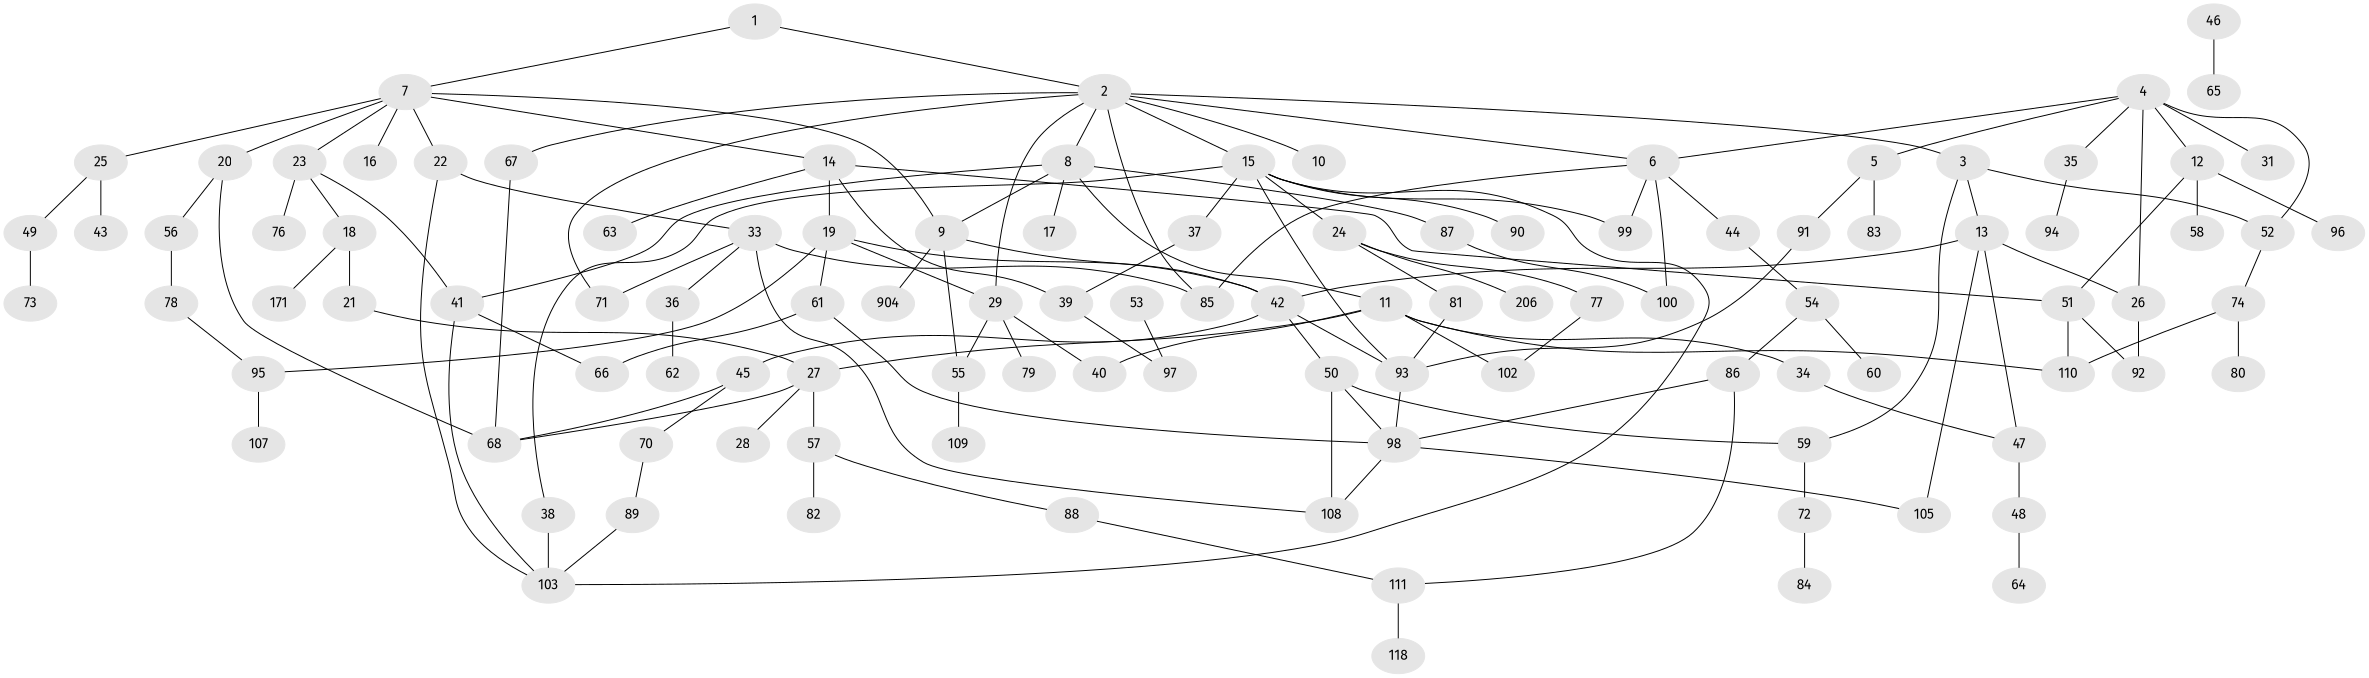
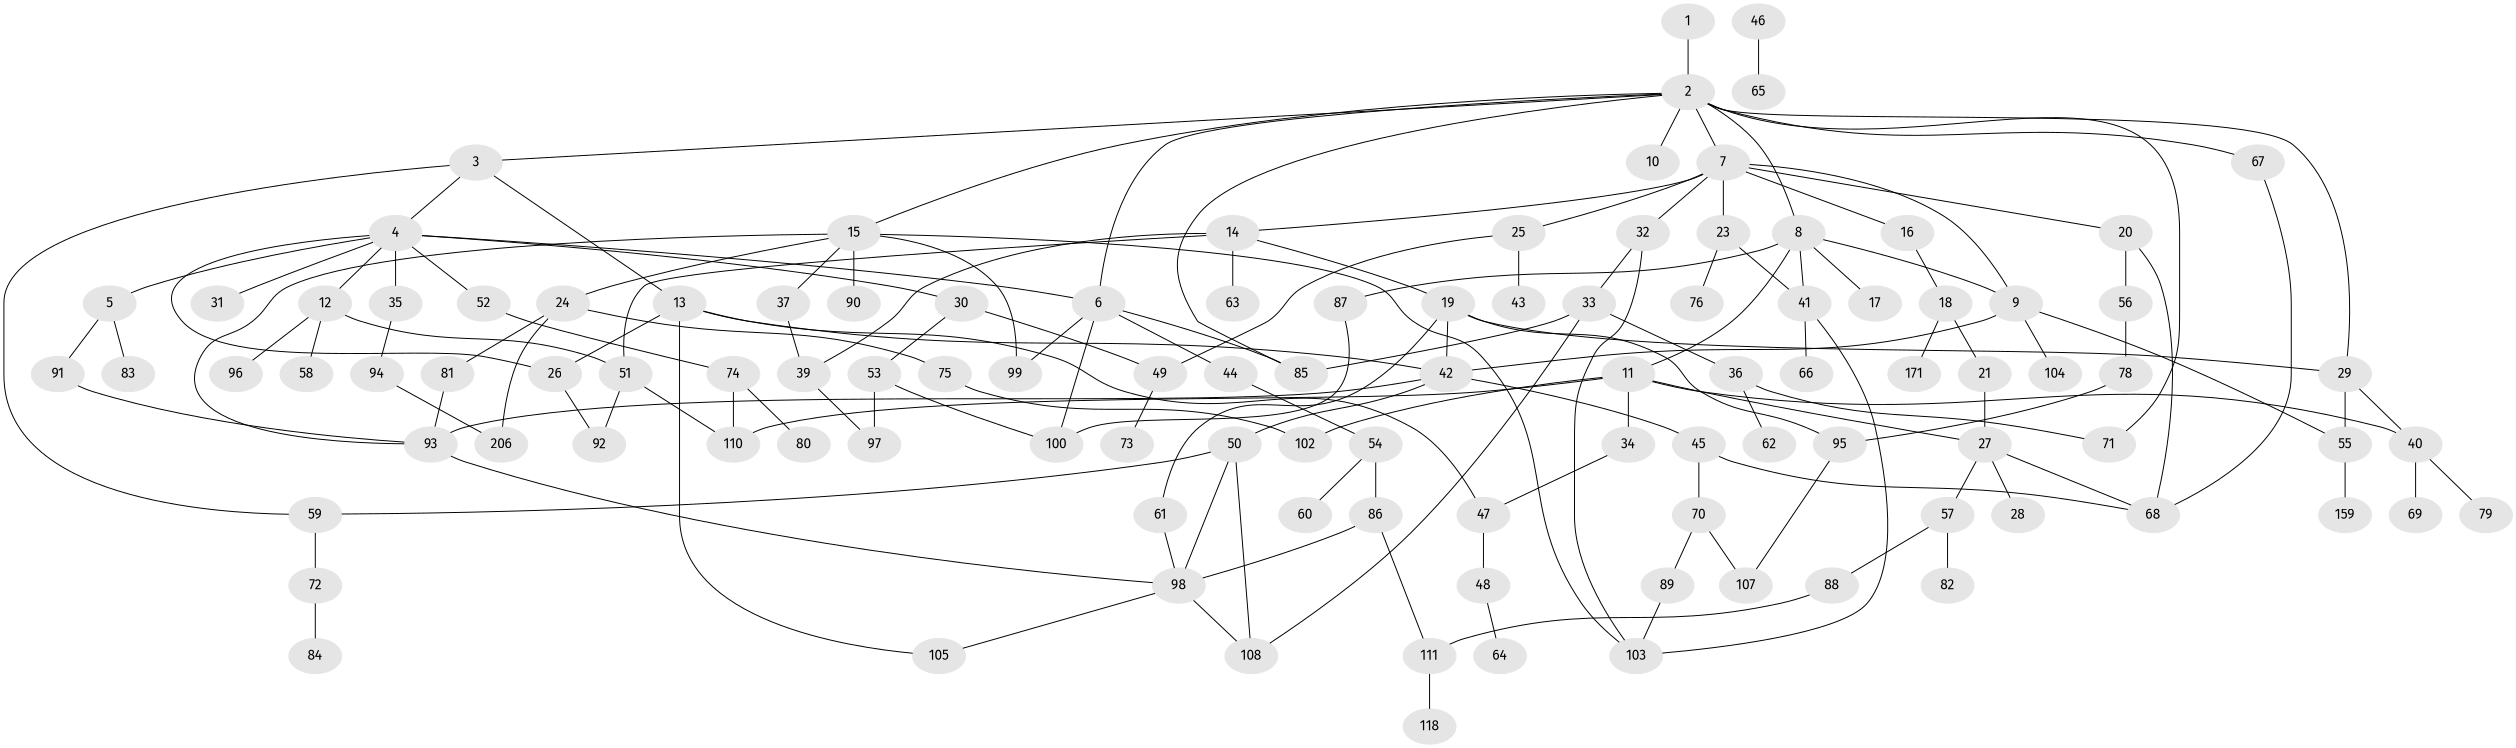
edge "1" -- "7": now "2" -- "7"
node "22": label "22" -> "32"
edge "3" -- "52": now "3" -- "4"
edge "23" -- "18": now "16" -- "18"
edge "33" -- "71": now "36" -- "71"
node "904": label "904" -> "104"
node "30": added
node "77": label "77" -> "75"
edge "29" -- "79": now "40" -- "79"
edge "61" -- "66": removed
edge "94" -- "206": added
edge "53" -- "100": added
node "109": label "109" -> "159"
node "38": removed
node "69": added
edge "70" -- "107": added
